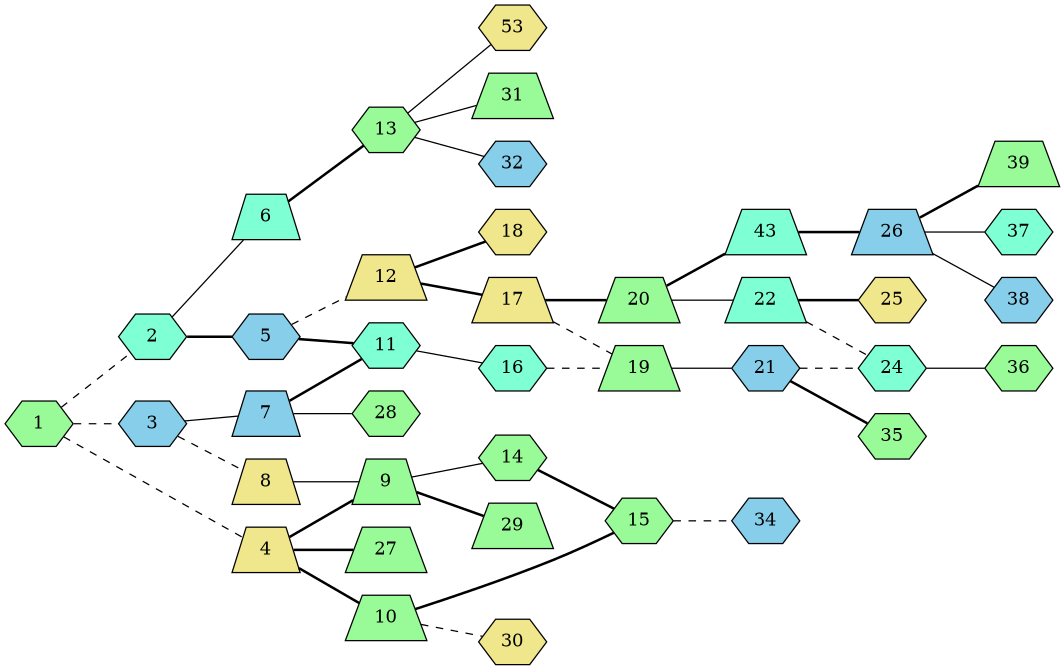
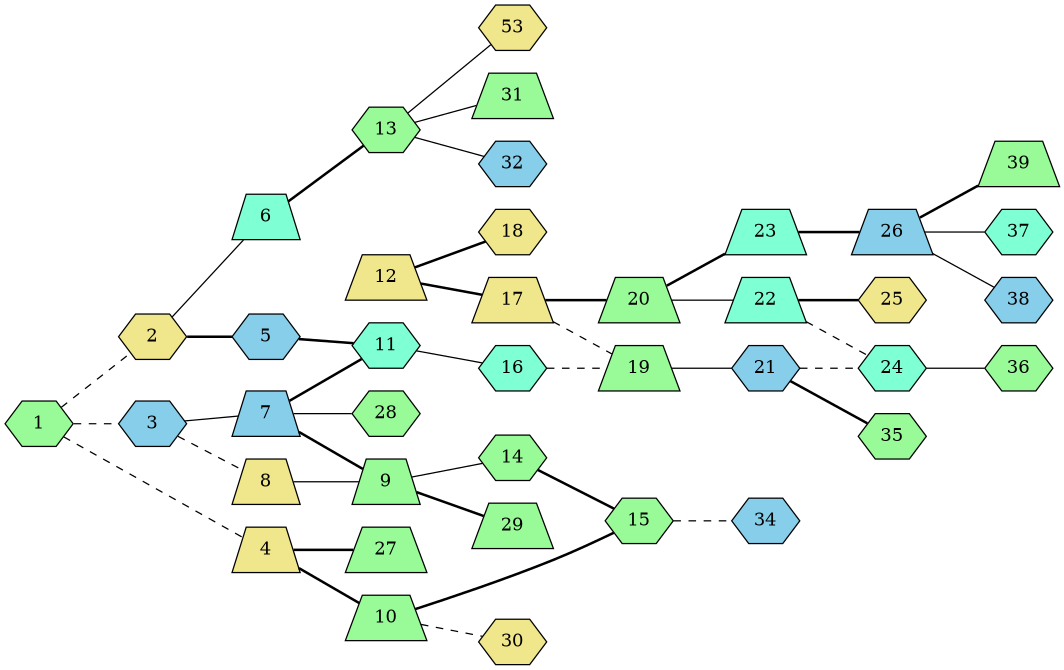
node "43": label "43" -> "23"
edge "12" -- "5": removed
node "2": fillcolor aquamarine -> khaki
edge "9" -- "4": now "9" -- "7"
